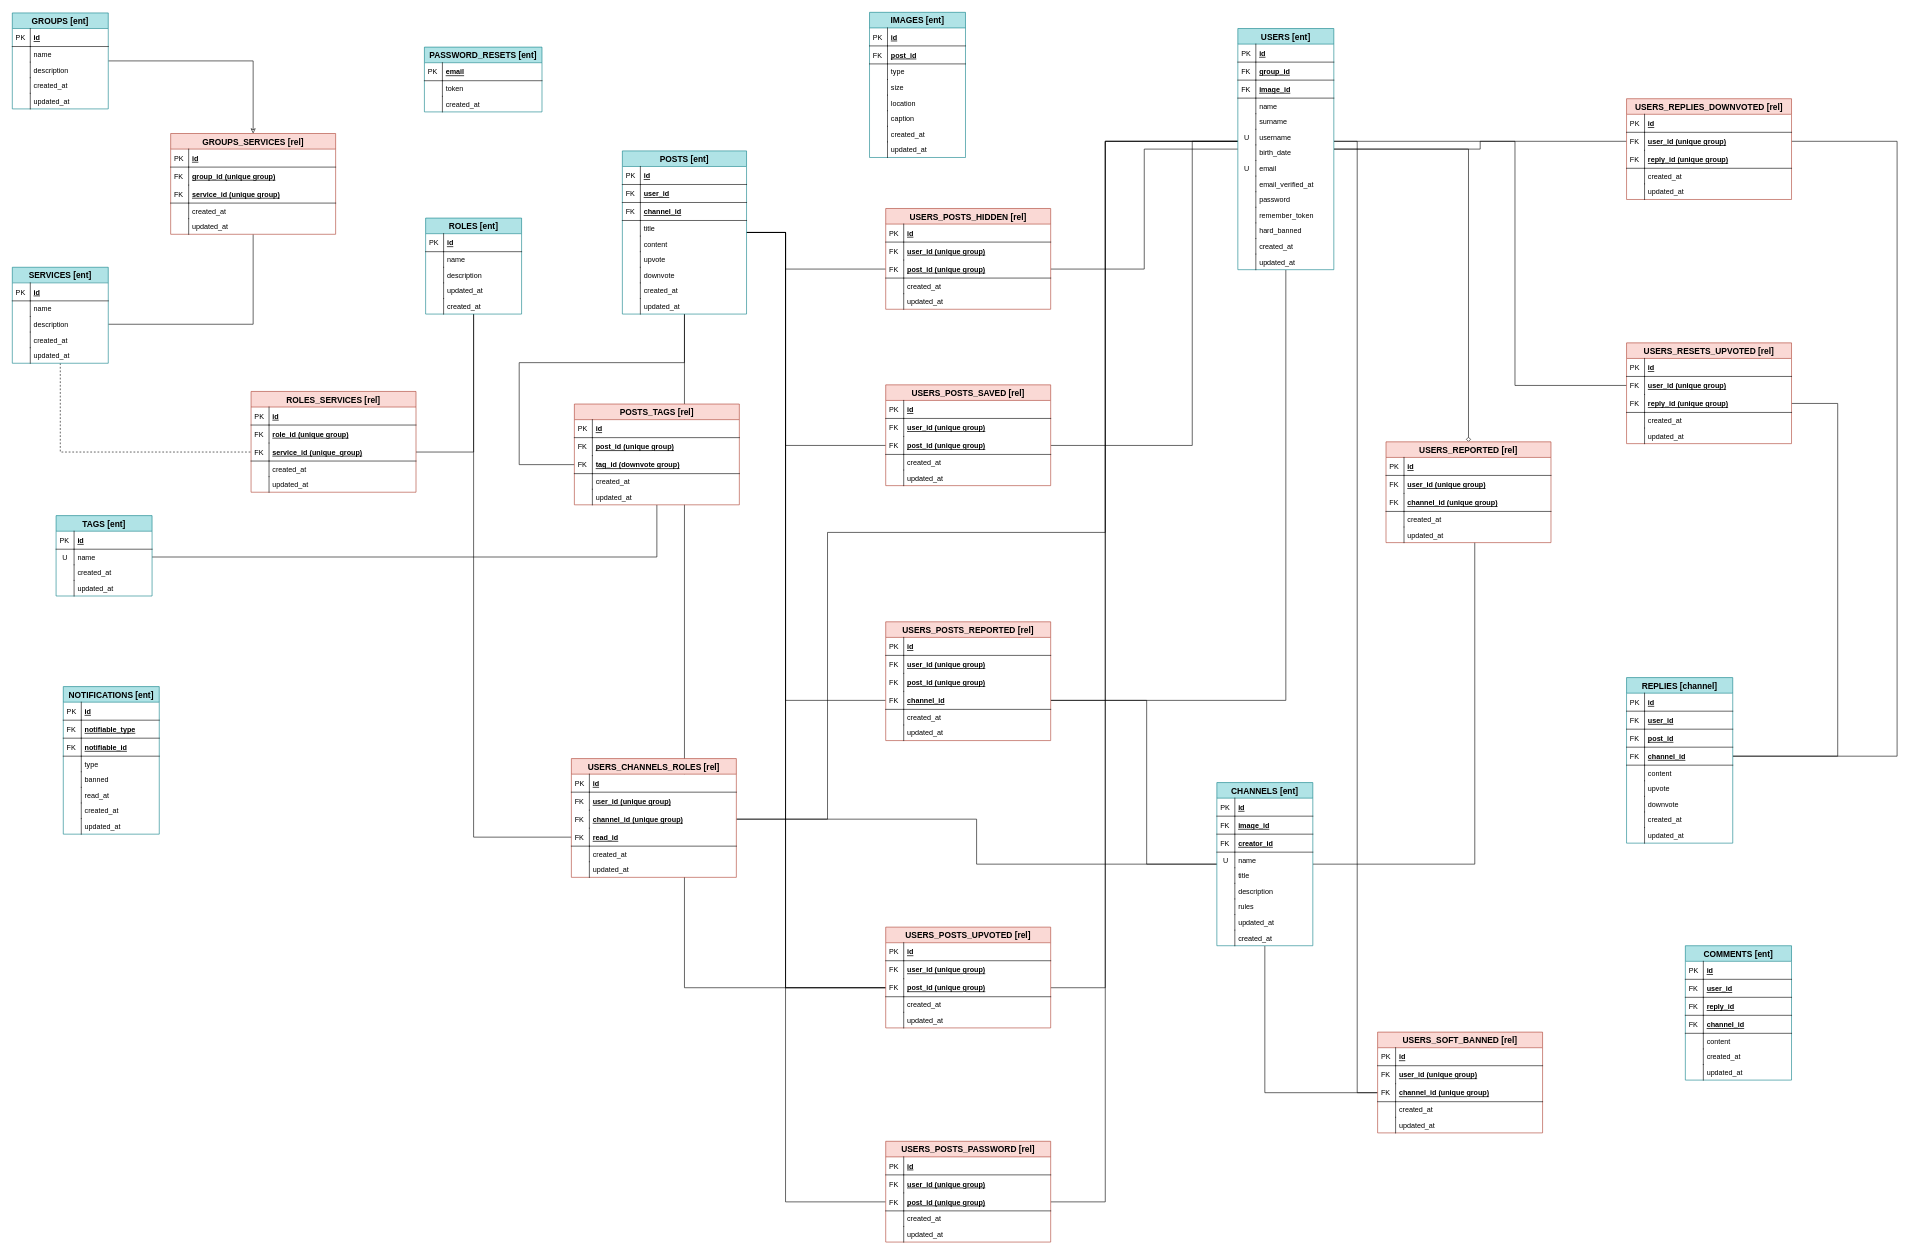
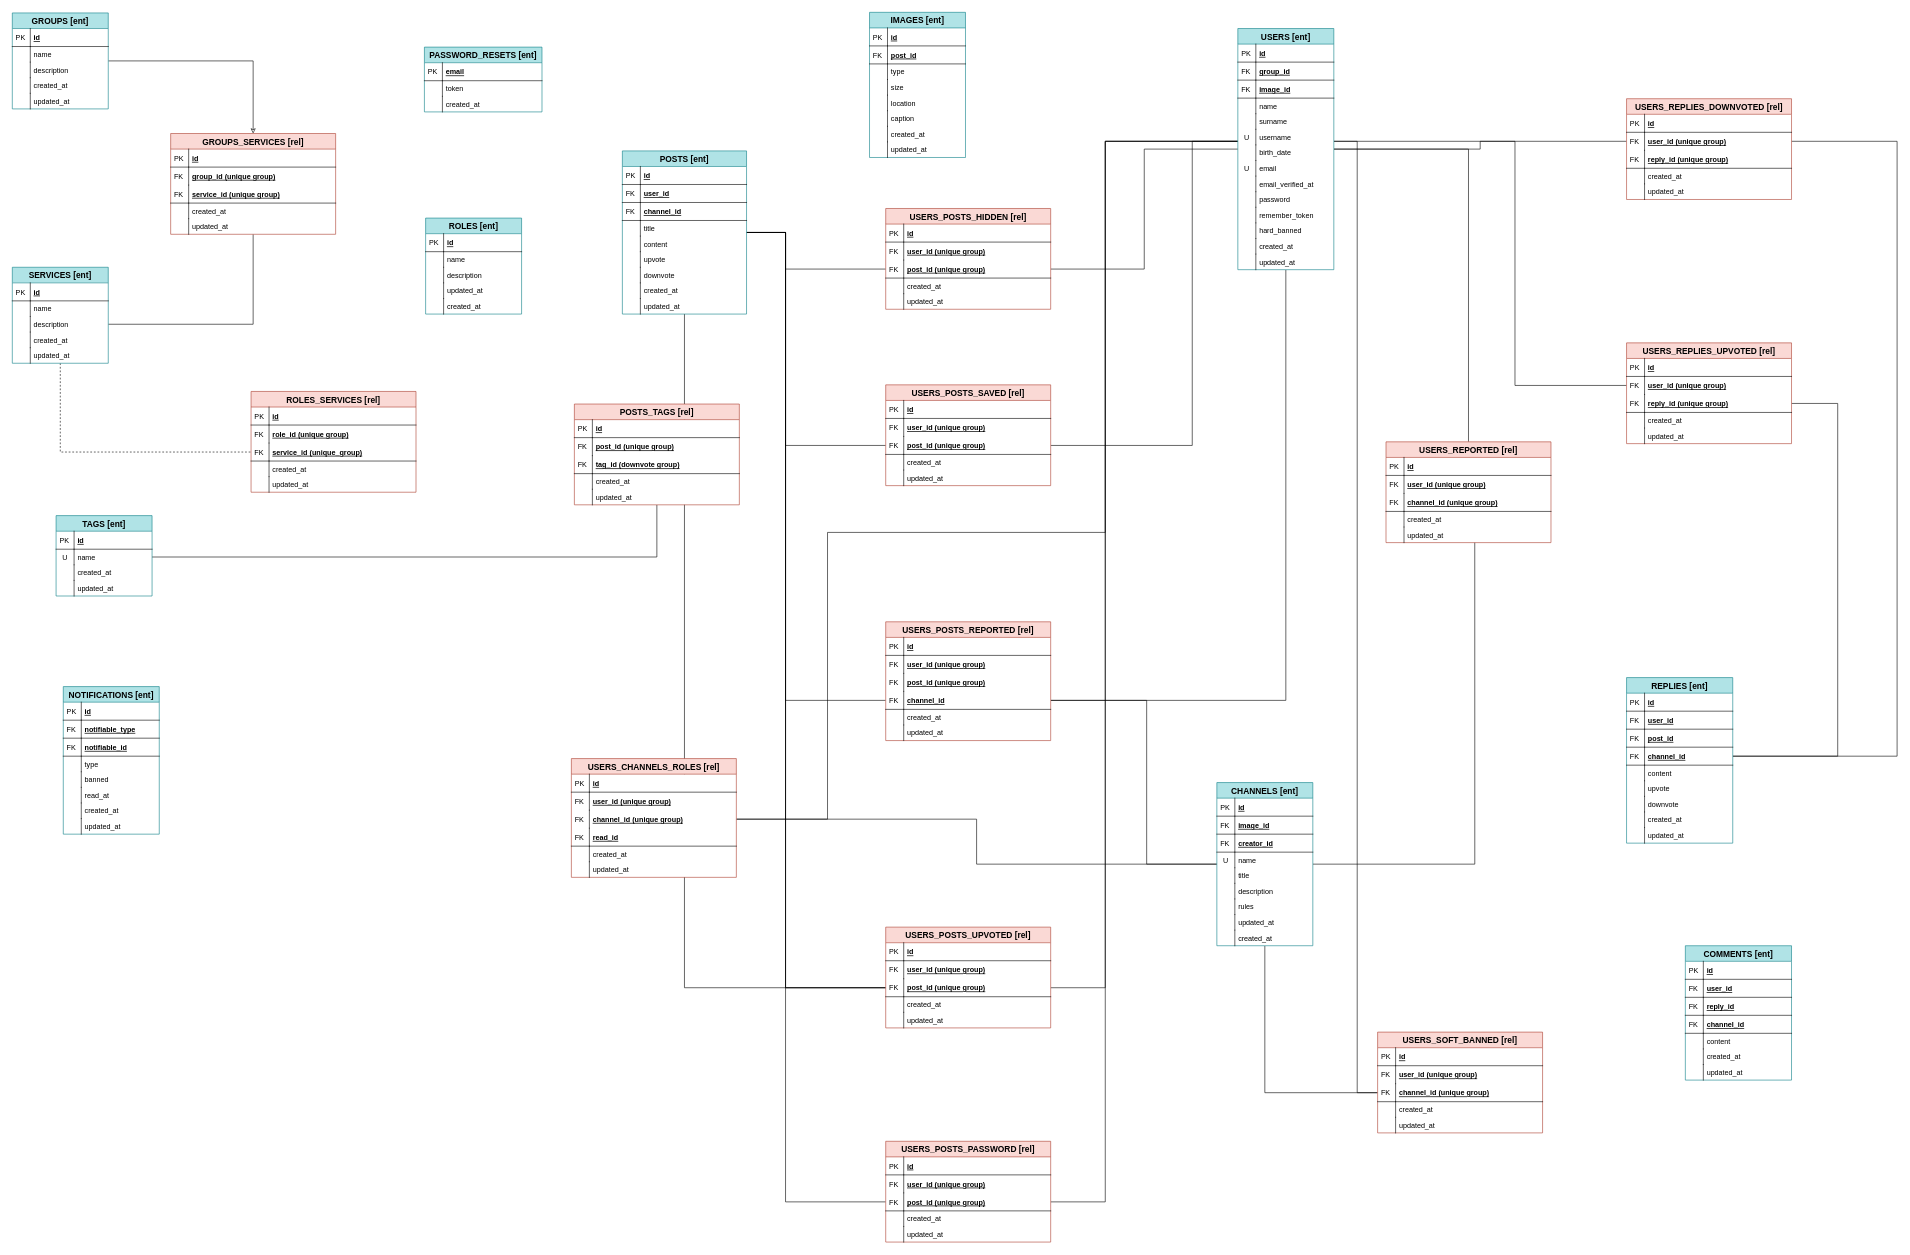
node "USERS_RESETS_UPVOTED [rel]": label "USERS_RESETS_UPVOTED [rel]" -> "USERS_REPLIES_UPVOTED [rel]"
edge "POSTS [ent]" -- "tag_id (downvote group)": removed
edge "USERS [ent]" -> "USERS_REPORTED [rel]": arrowhead diamond -> none
edge "ROLES [ent]" -- "service_id (unique_group)": removed
edge "ROLES [ent]" -- "read_id": removed
node "REPLIES [channel]": label "REPLIES [channel]" -> "REPLIES [ent]"
